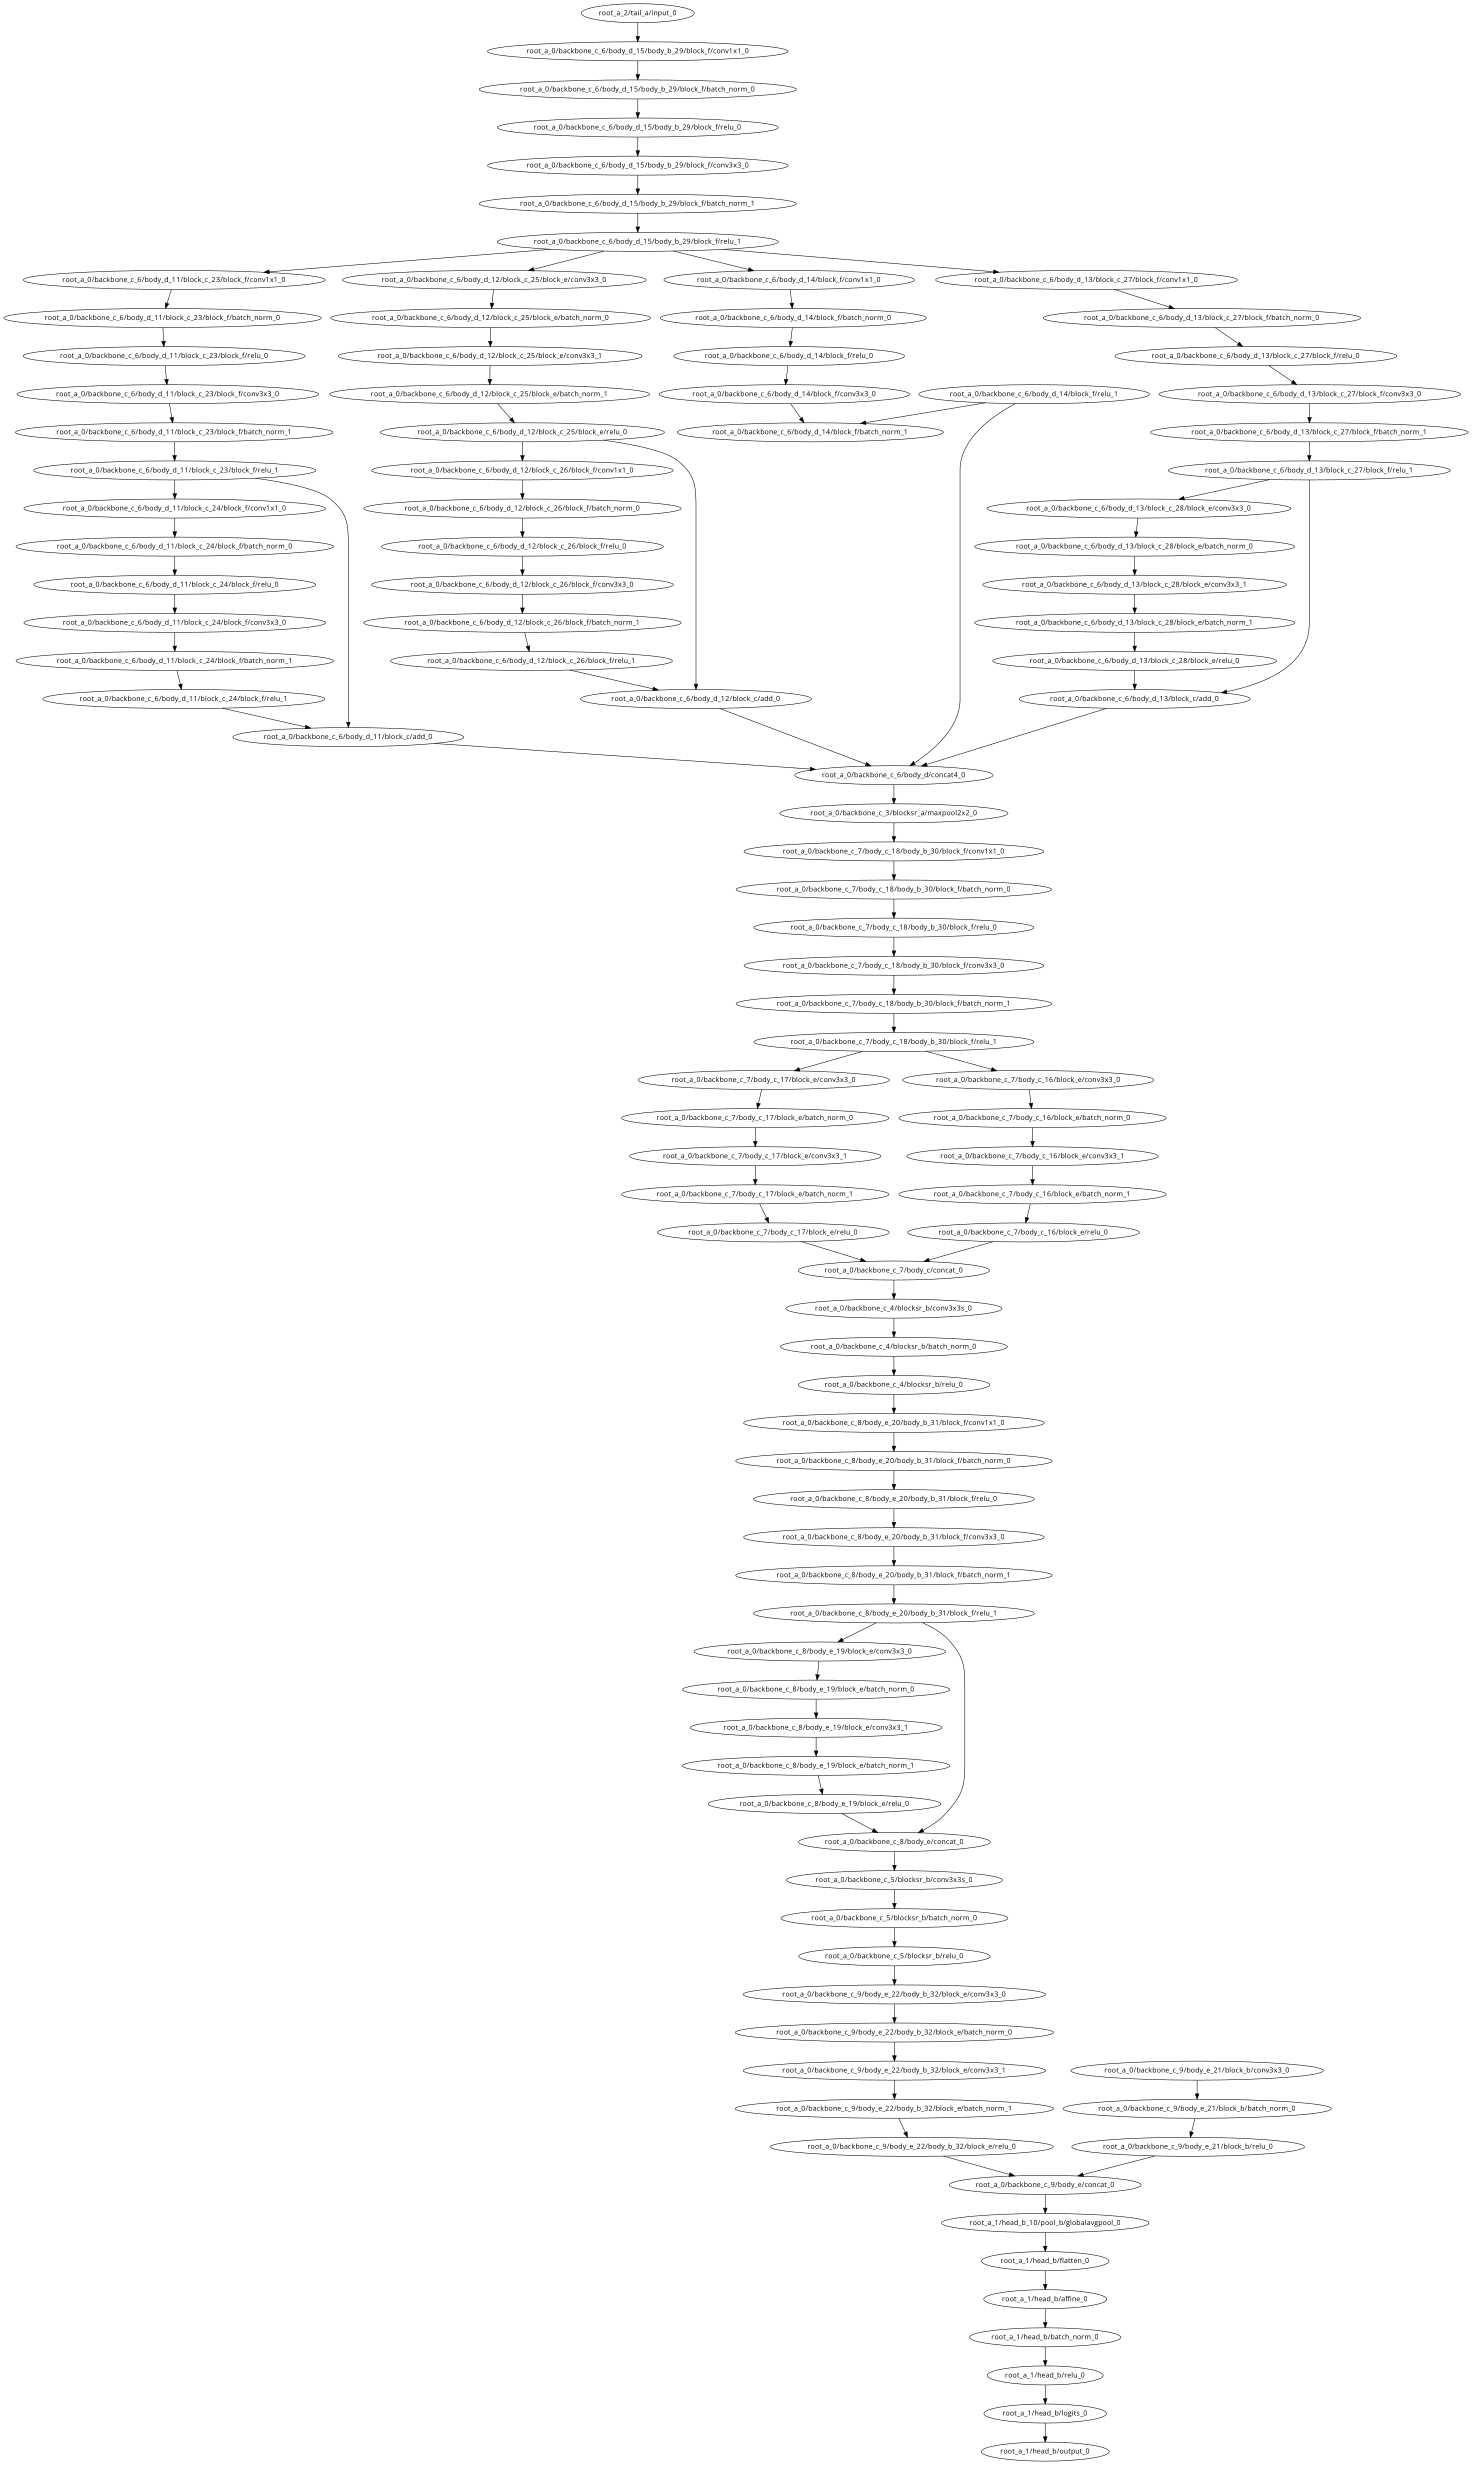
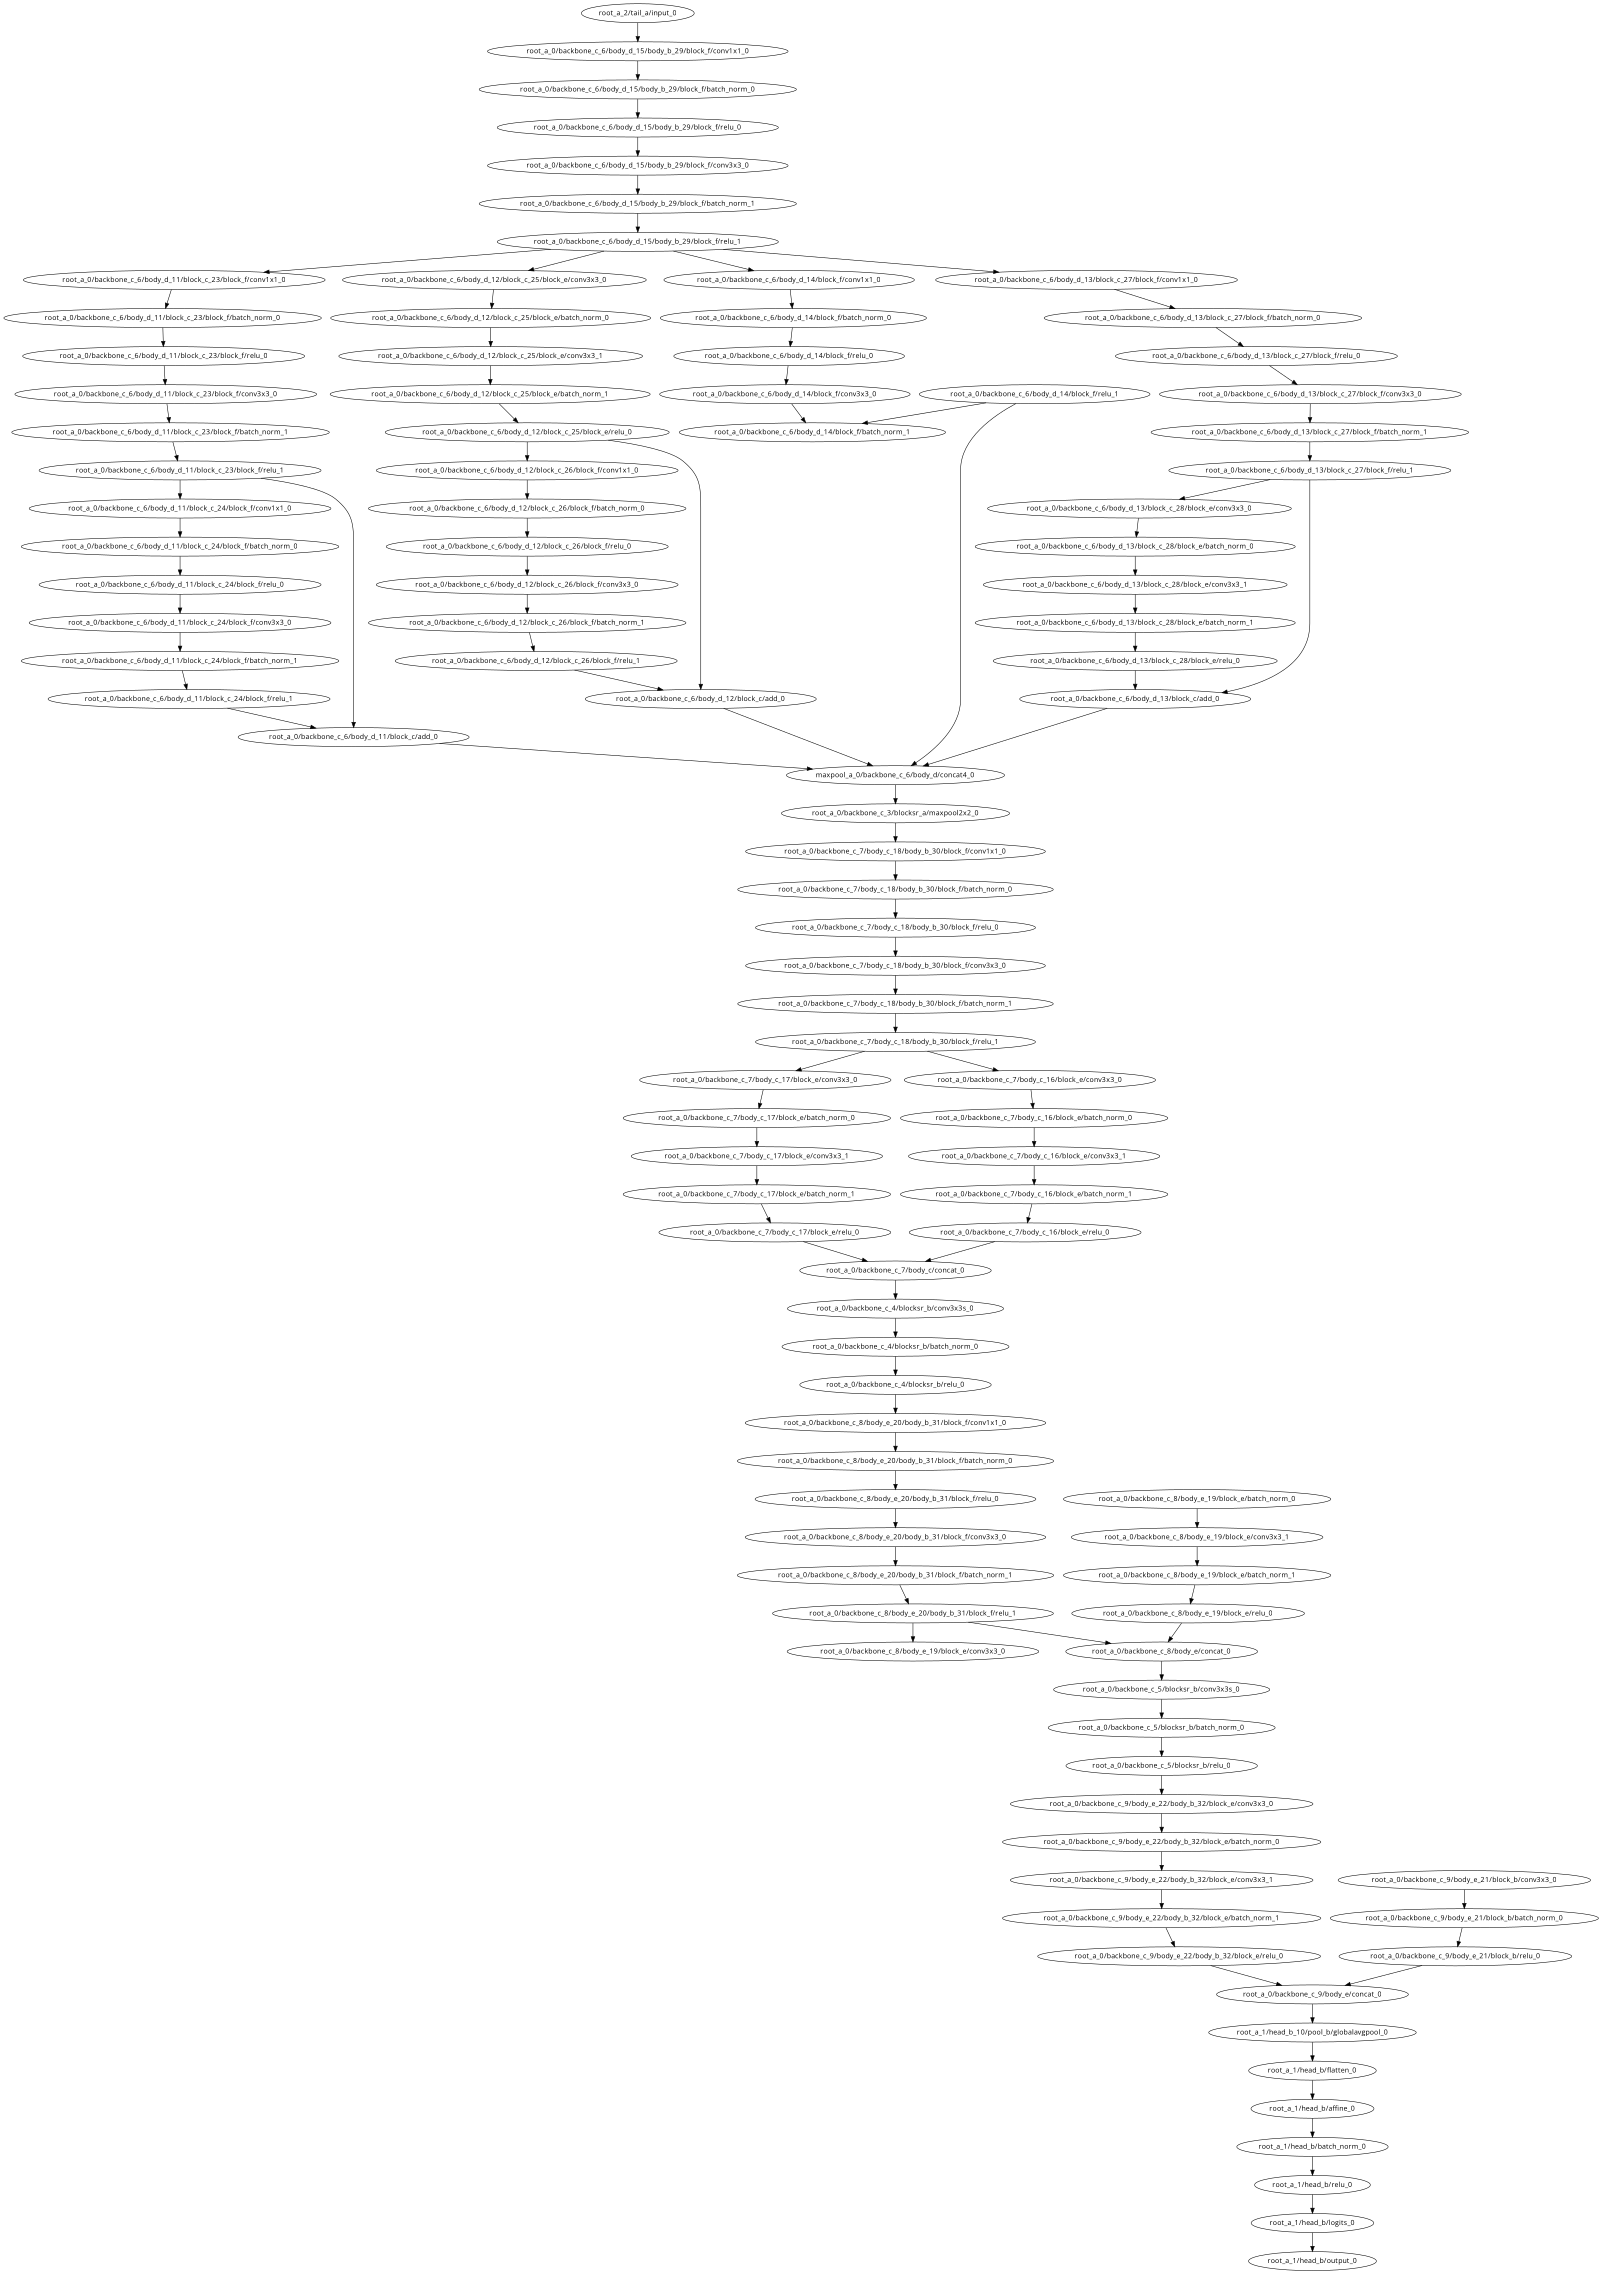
node "root_a_0/backbone_c_6/body_d/concat4_0": label "root_a_0/backbone_c_6/body_d/concat4_0" -> "maxpool_a_0/backbone_c_6/body_d/concat4_0"
edge "root_a_0/backbone_c_8/body_e_19/block_e/conv3x3_0" -> "root_a_0/backbone_c_8/body_e_19/block_e/batch_norm_0": removed
